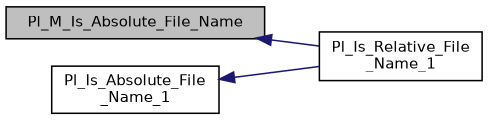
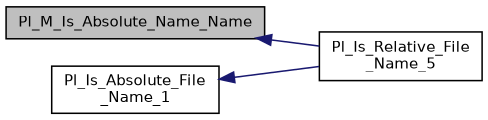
node "Pl_M_Is_Absolute_File_Name": label "Pl_M_Is_Absolute_File_Name" -> "Pl_M_Is_Absolute_Name_Name"
node "Pl_Is_Relative_File _Name_1": label "Pl_Is_Relative_File _Name_1" -> "Pl_Is_Relative_File _Name_5"
